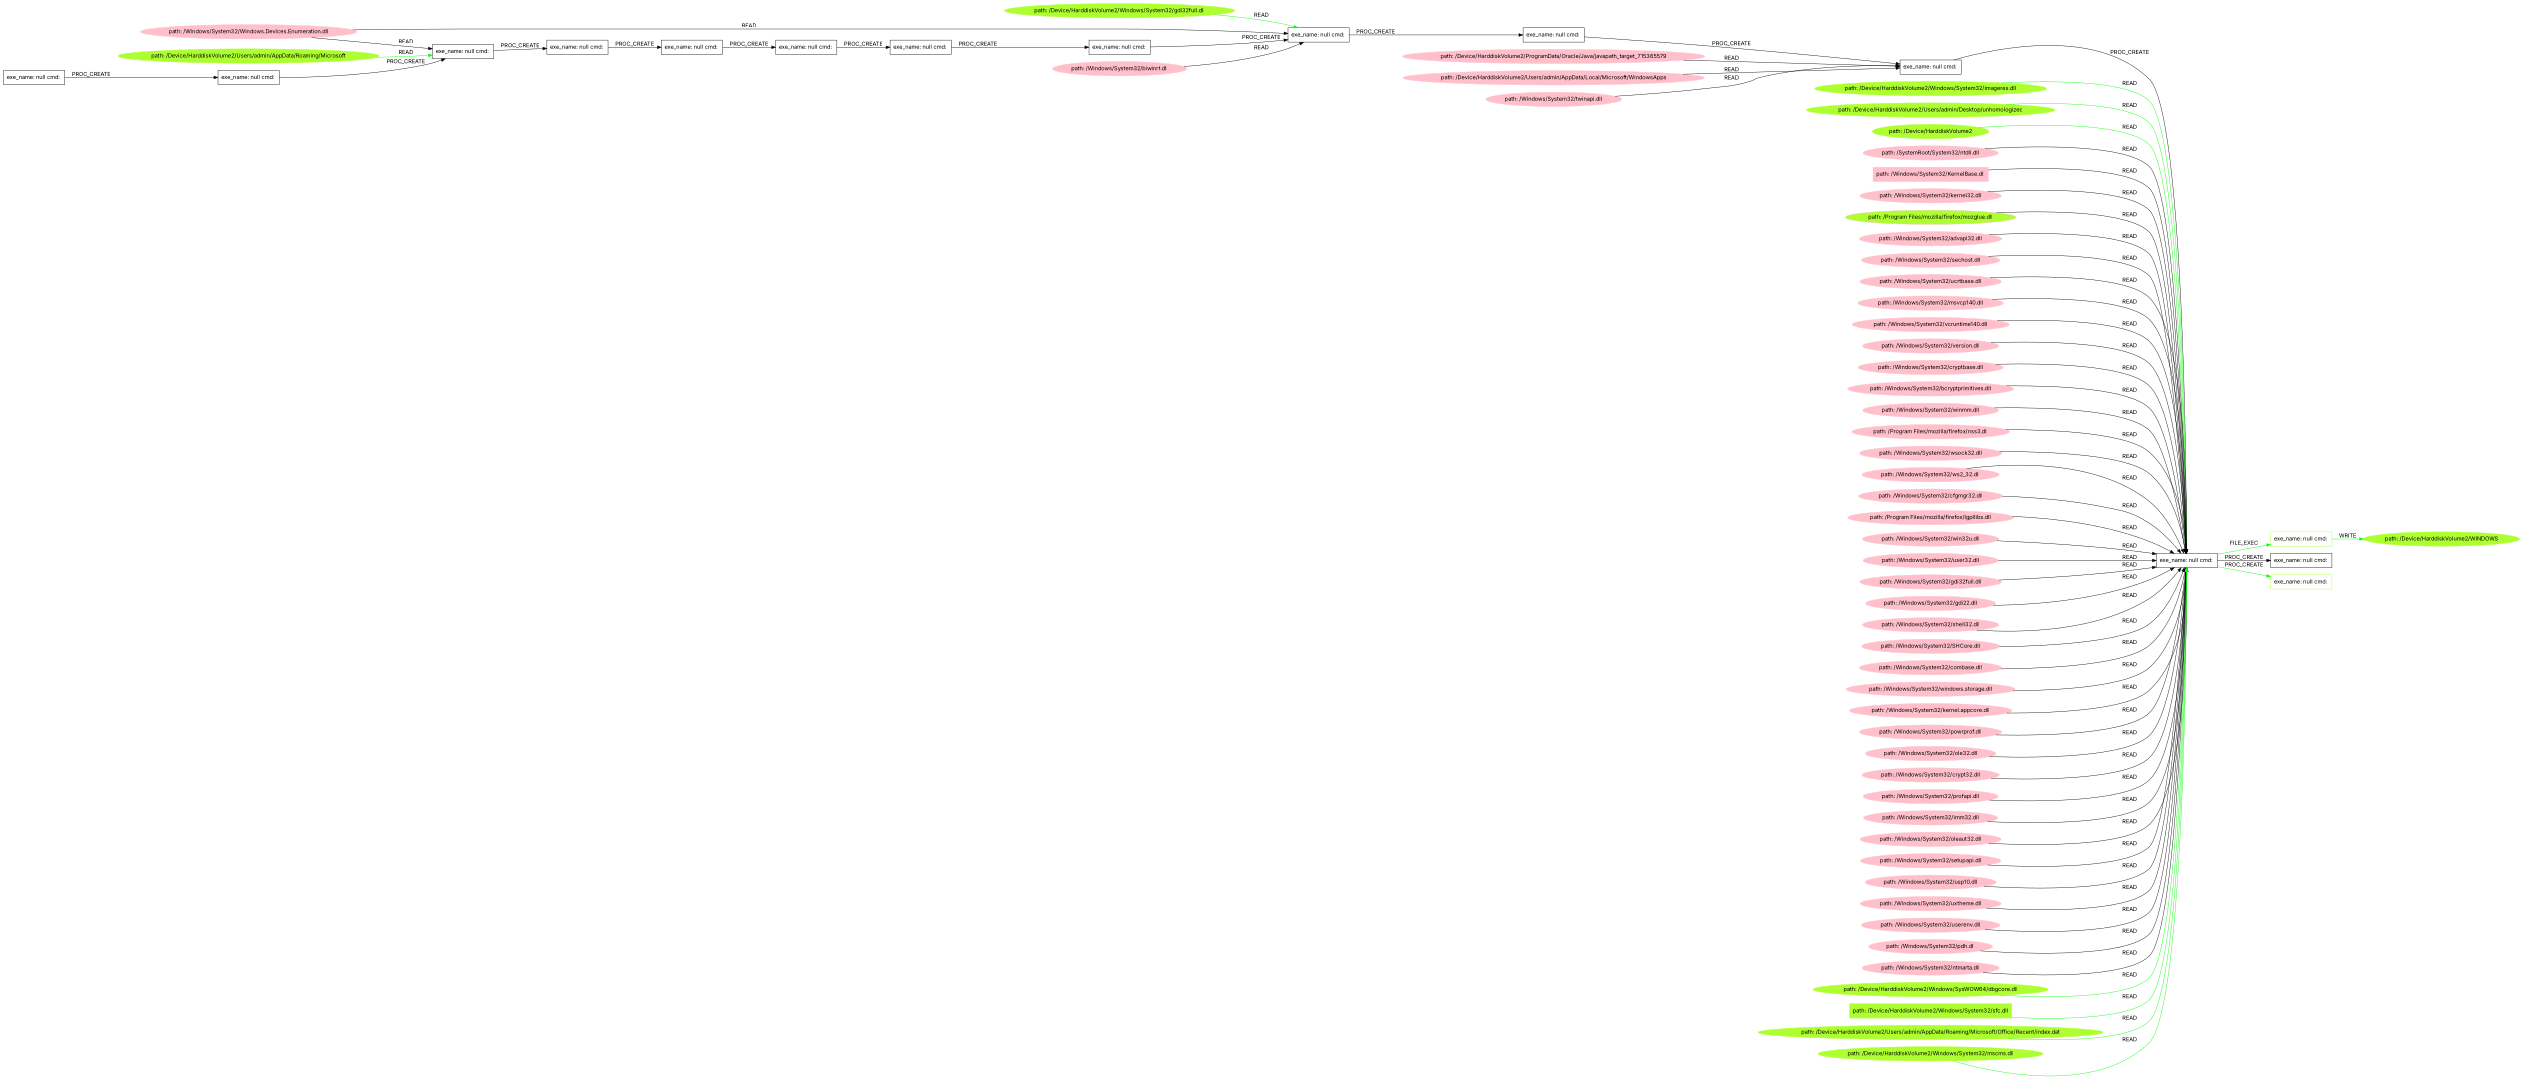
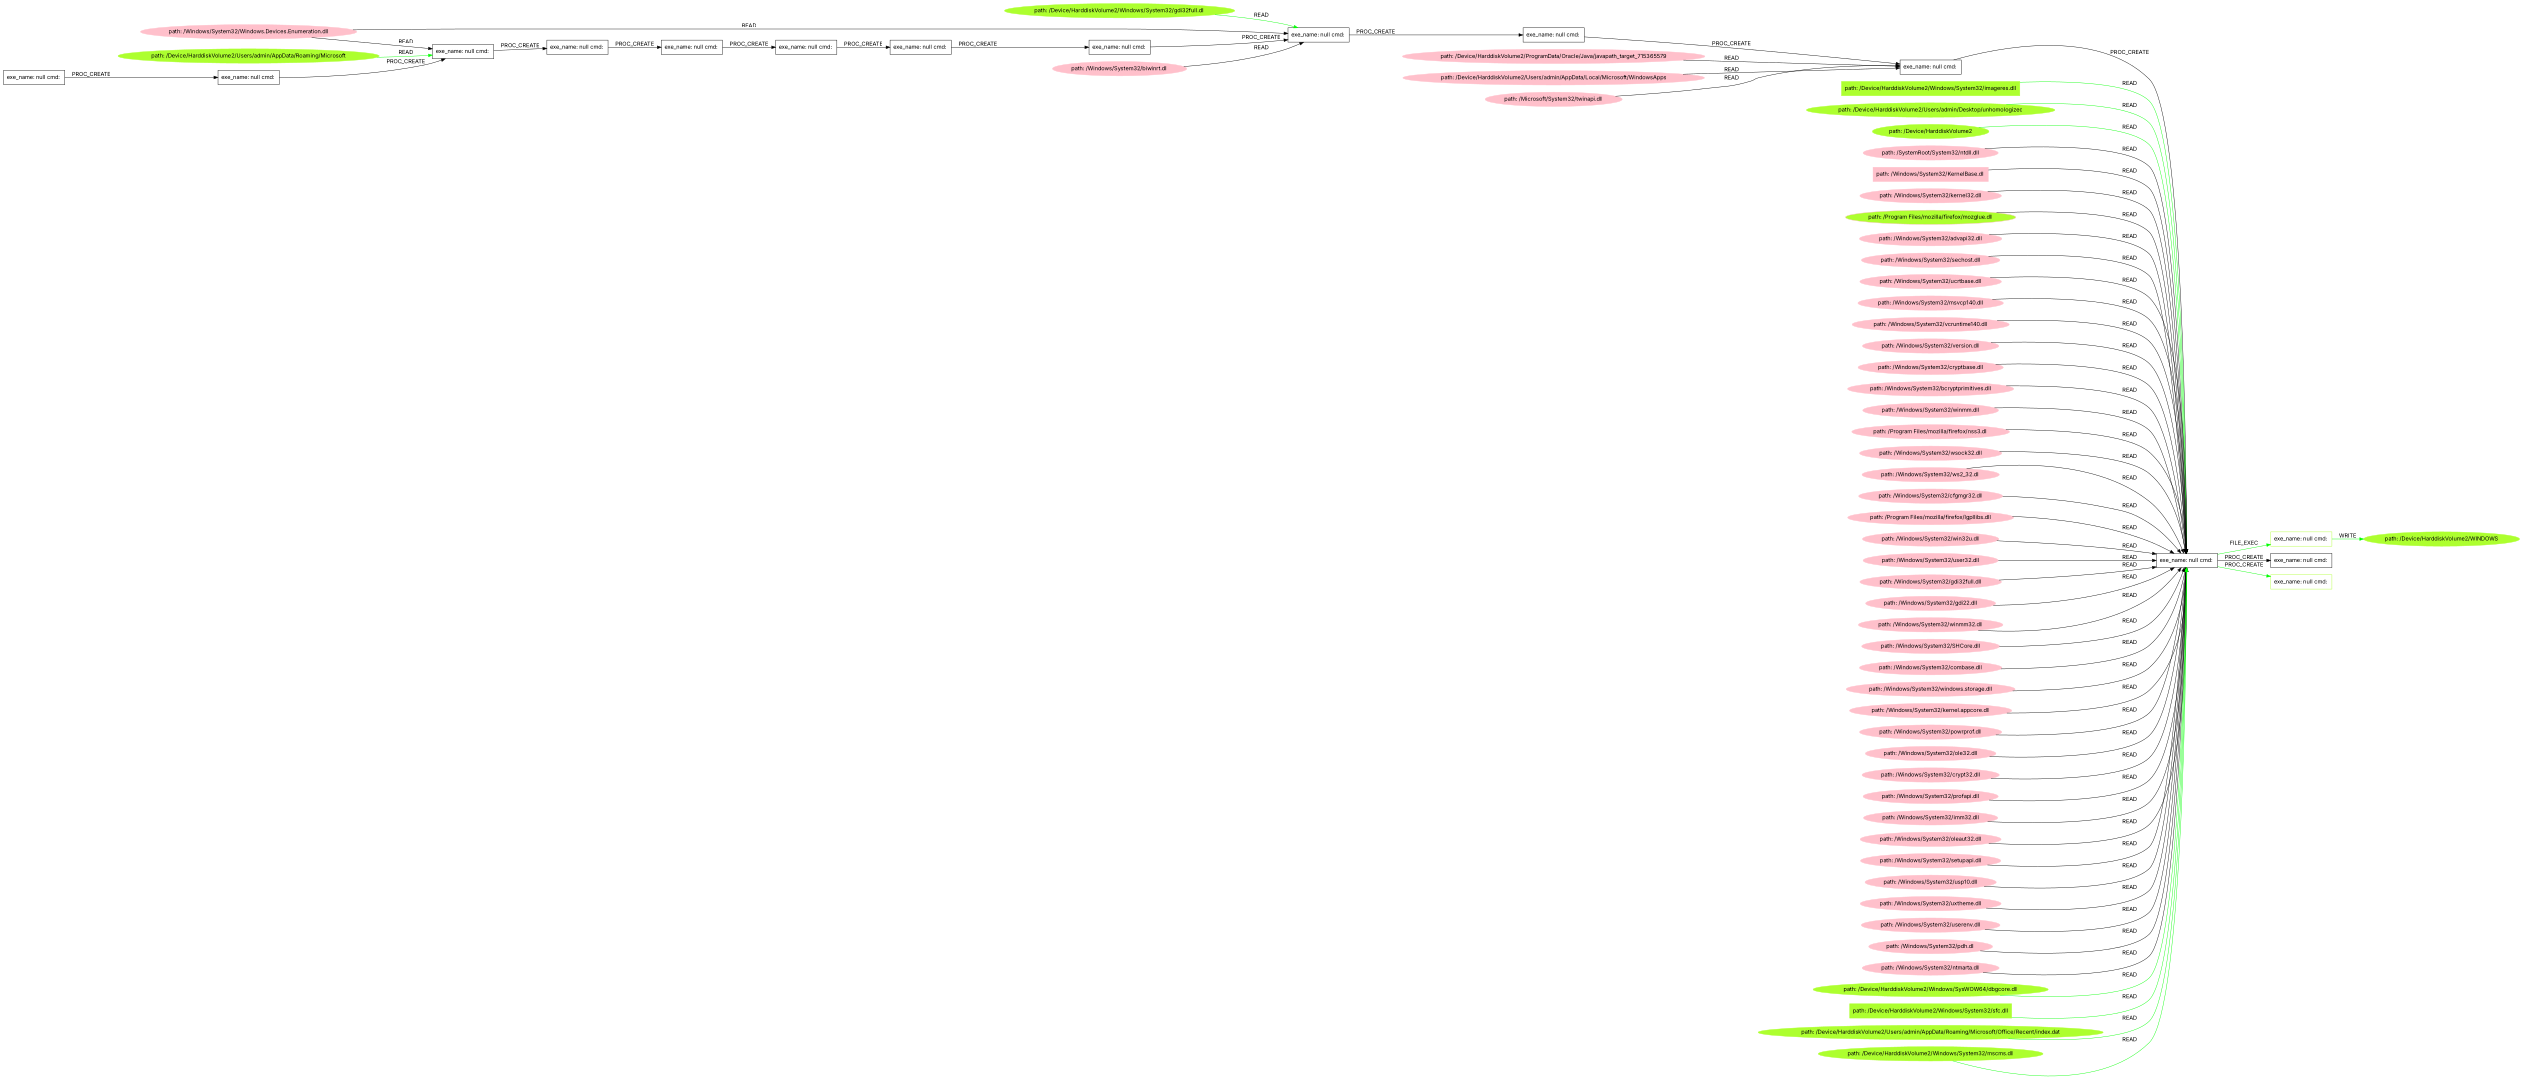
node "path: /Device/HarddiskVolume2/Windows/System32/imageres.dll": shape ellipse -> box
node "path: /Windows/System32/twinapi.dll": label "path: /Windows/System32/twinapi.dll" -> "path: /Microsoft/System32/twinapi.dll"
node "path: /Windows/System32/shell32.dll": label "path: /Windows/System32/shell32.dll" -> "path: /Windows/System32/winmm32.dll"
